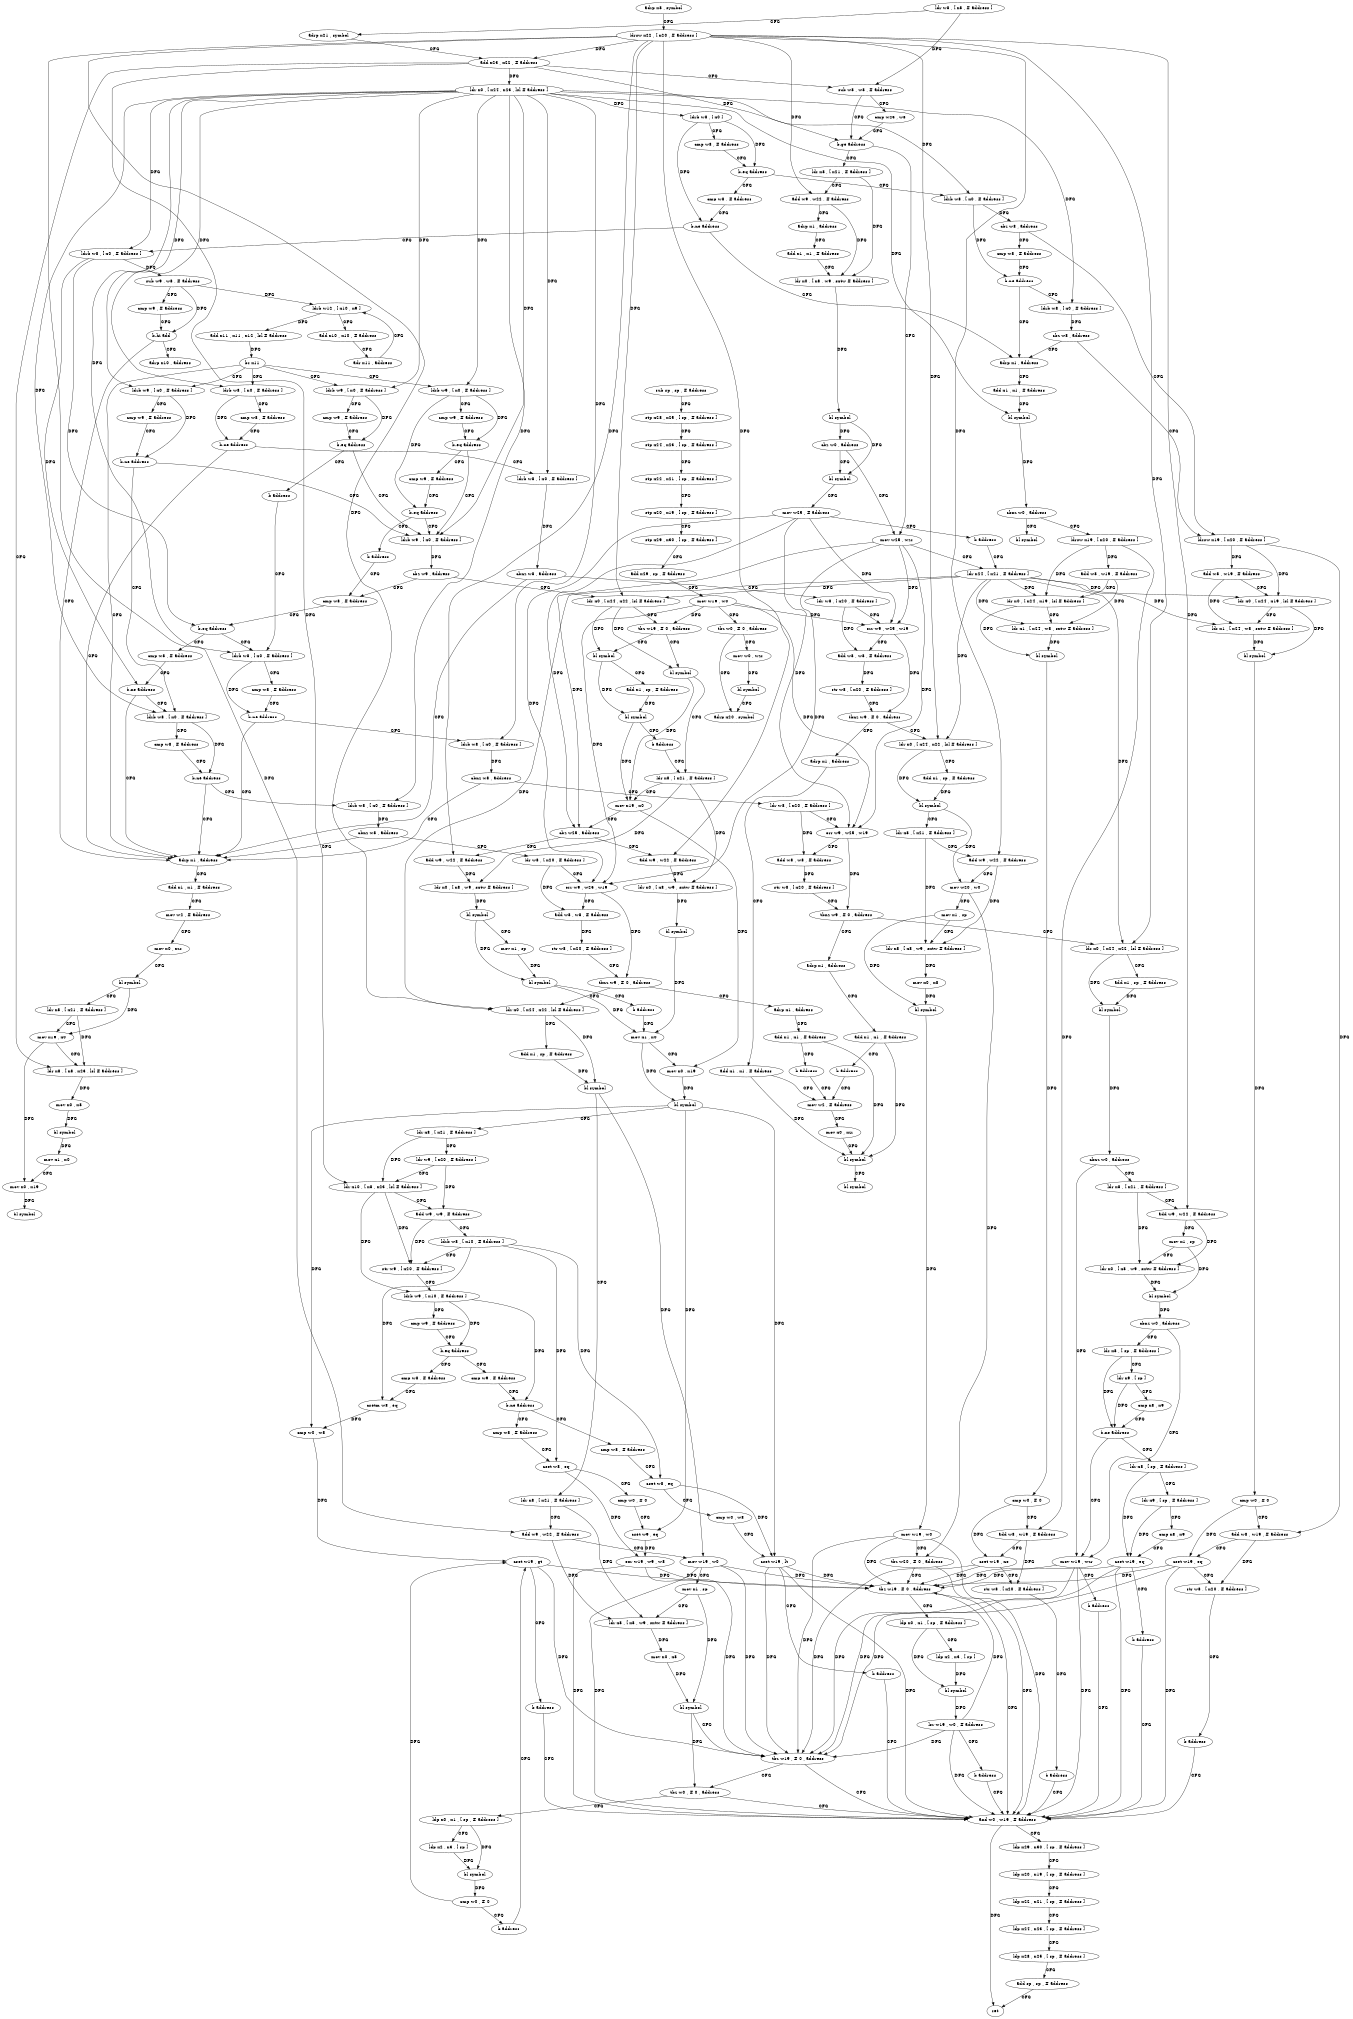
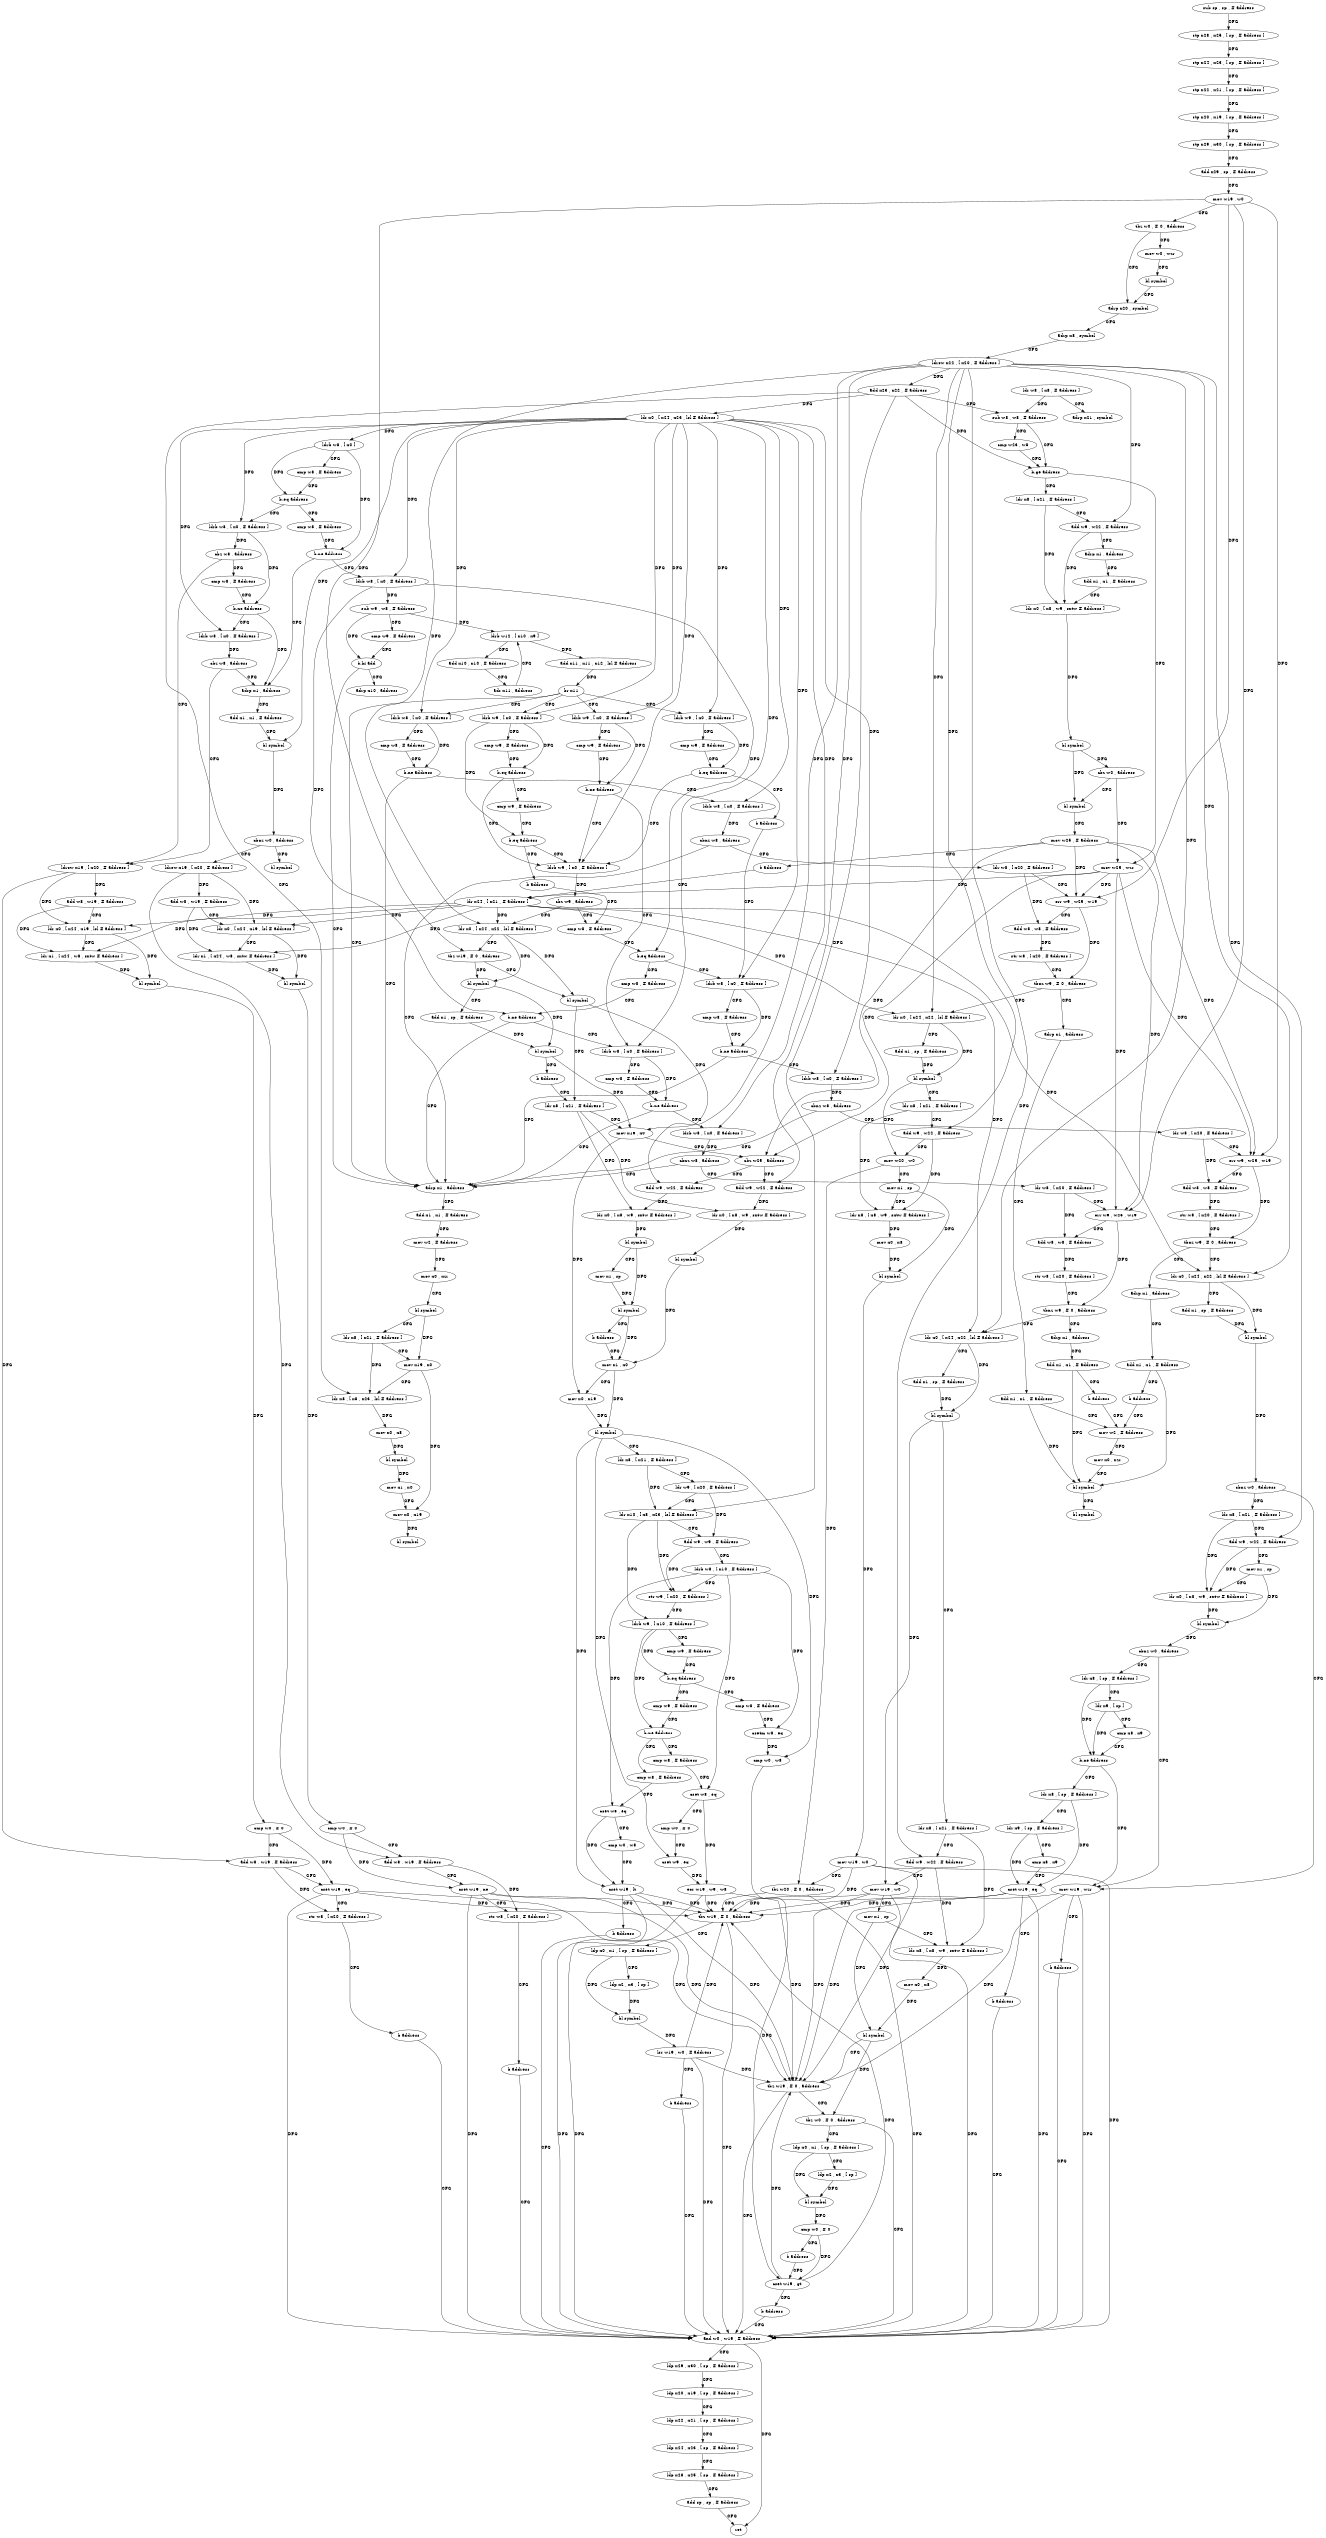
edge "adrp x21 , symbol" -> "add x23 , x22 , # address": removed, label "CFG"
edge "adrp x20 , symbol" -> "adrp x8 , symbol": added, label "CFG"
edge "cset w19 , ne" -> "and w0 , w19 , # address": added, label "DFG"
